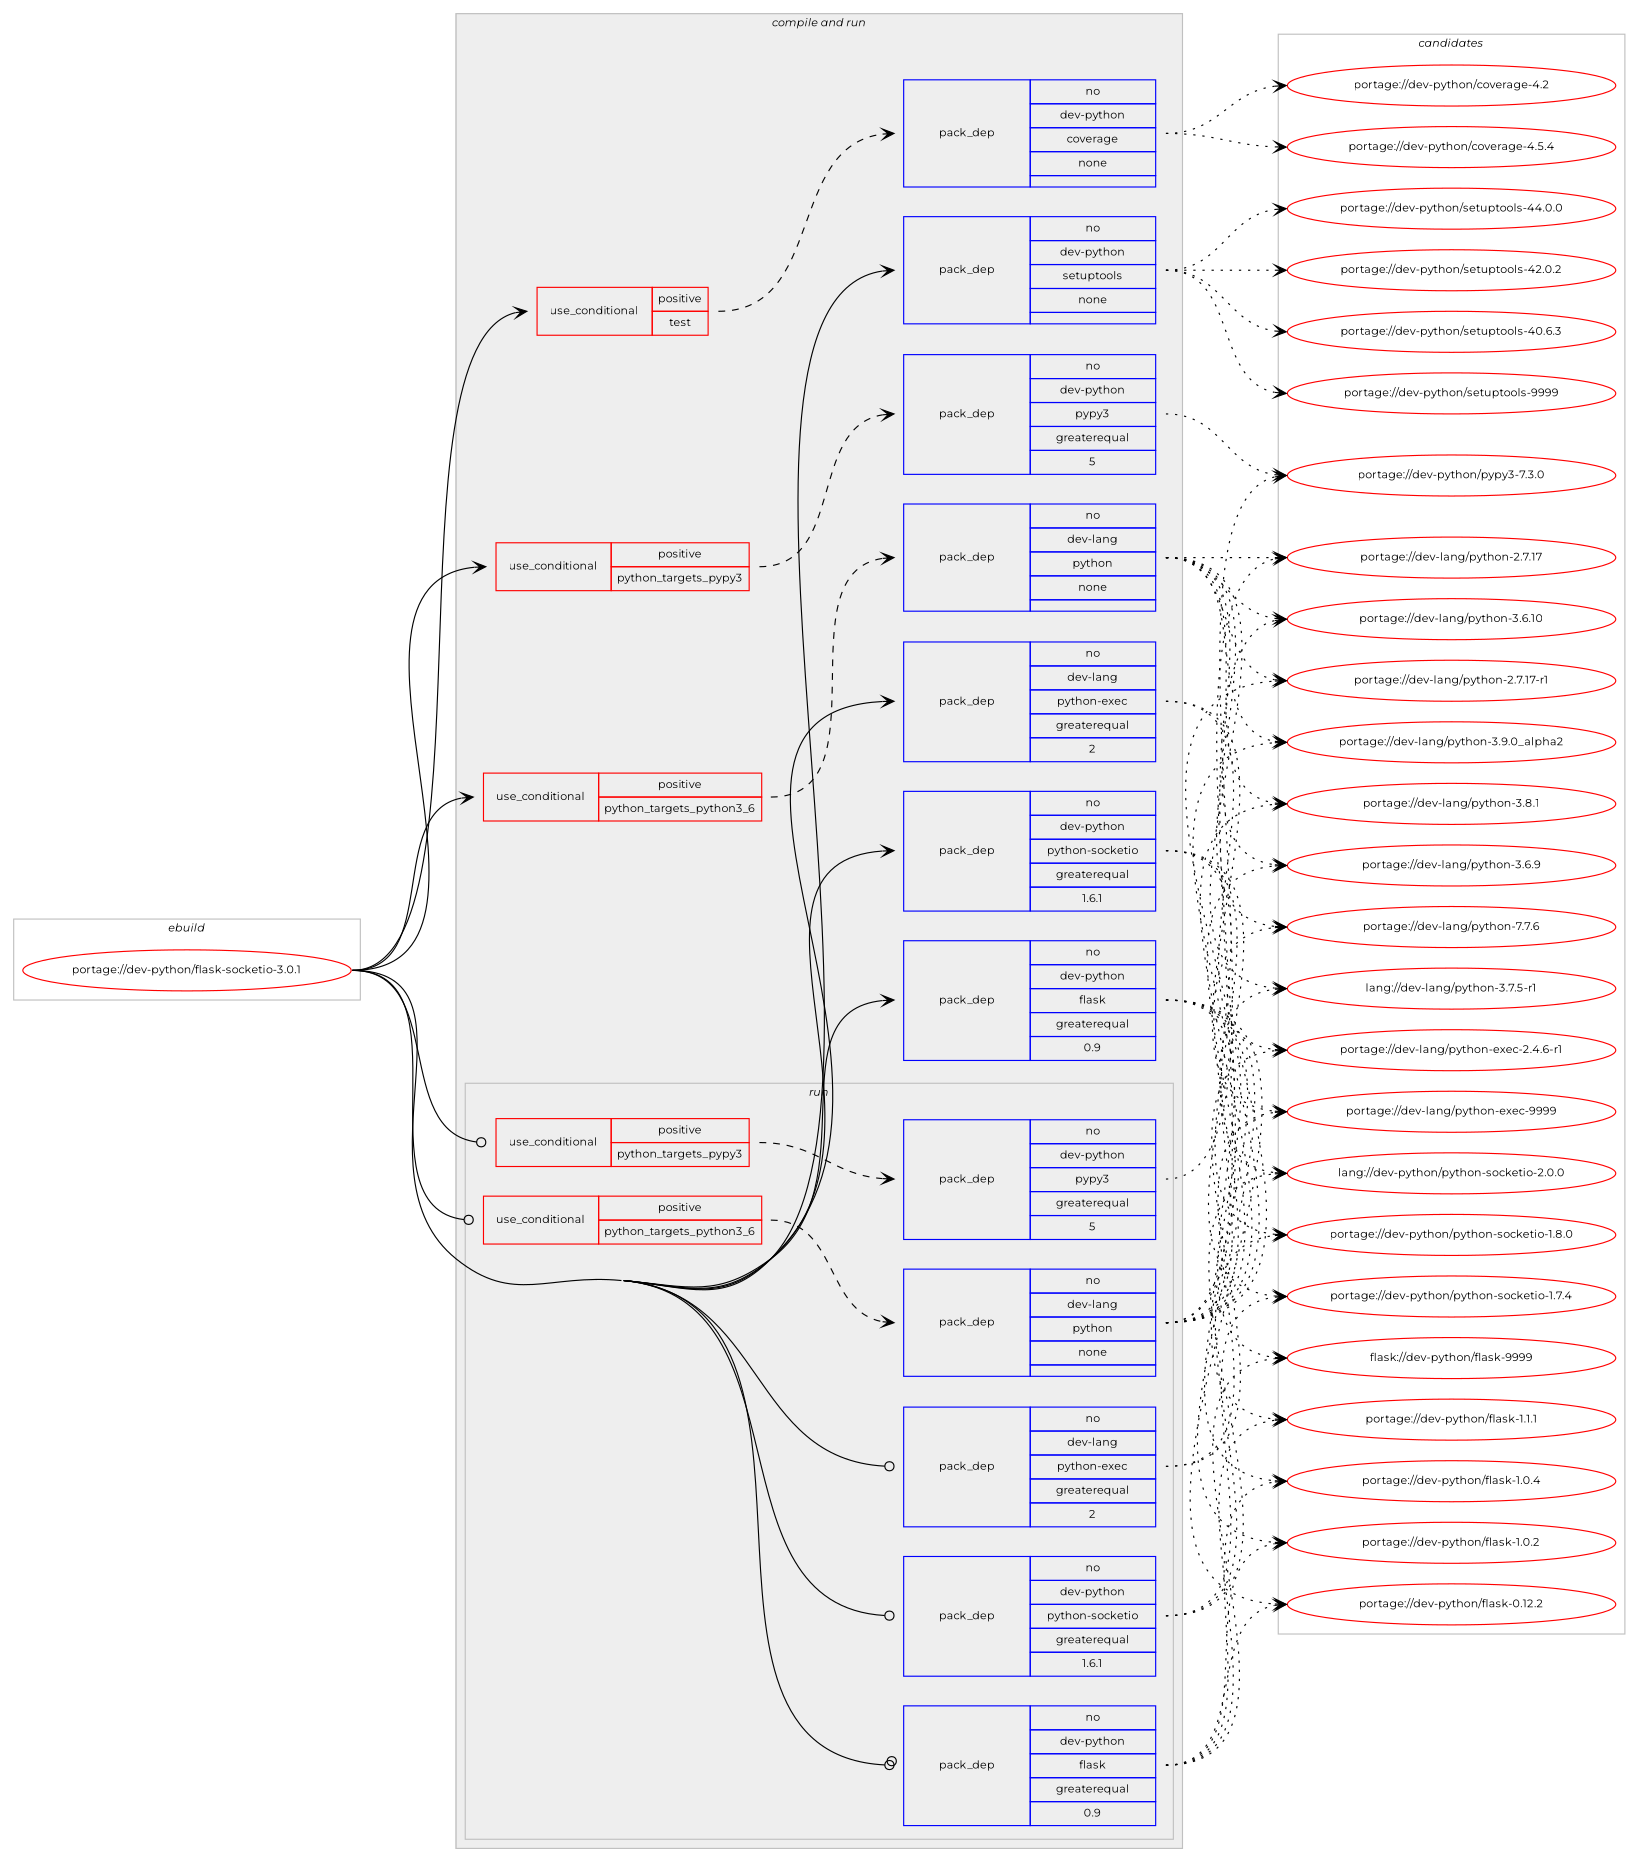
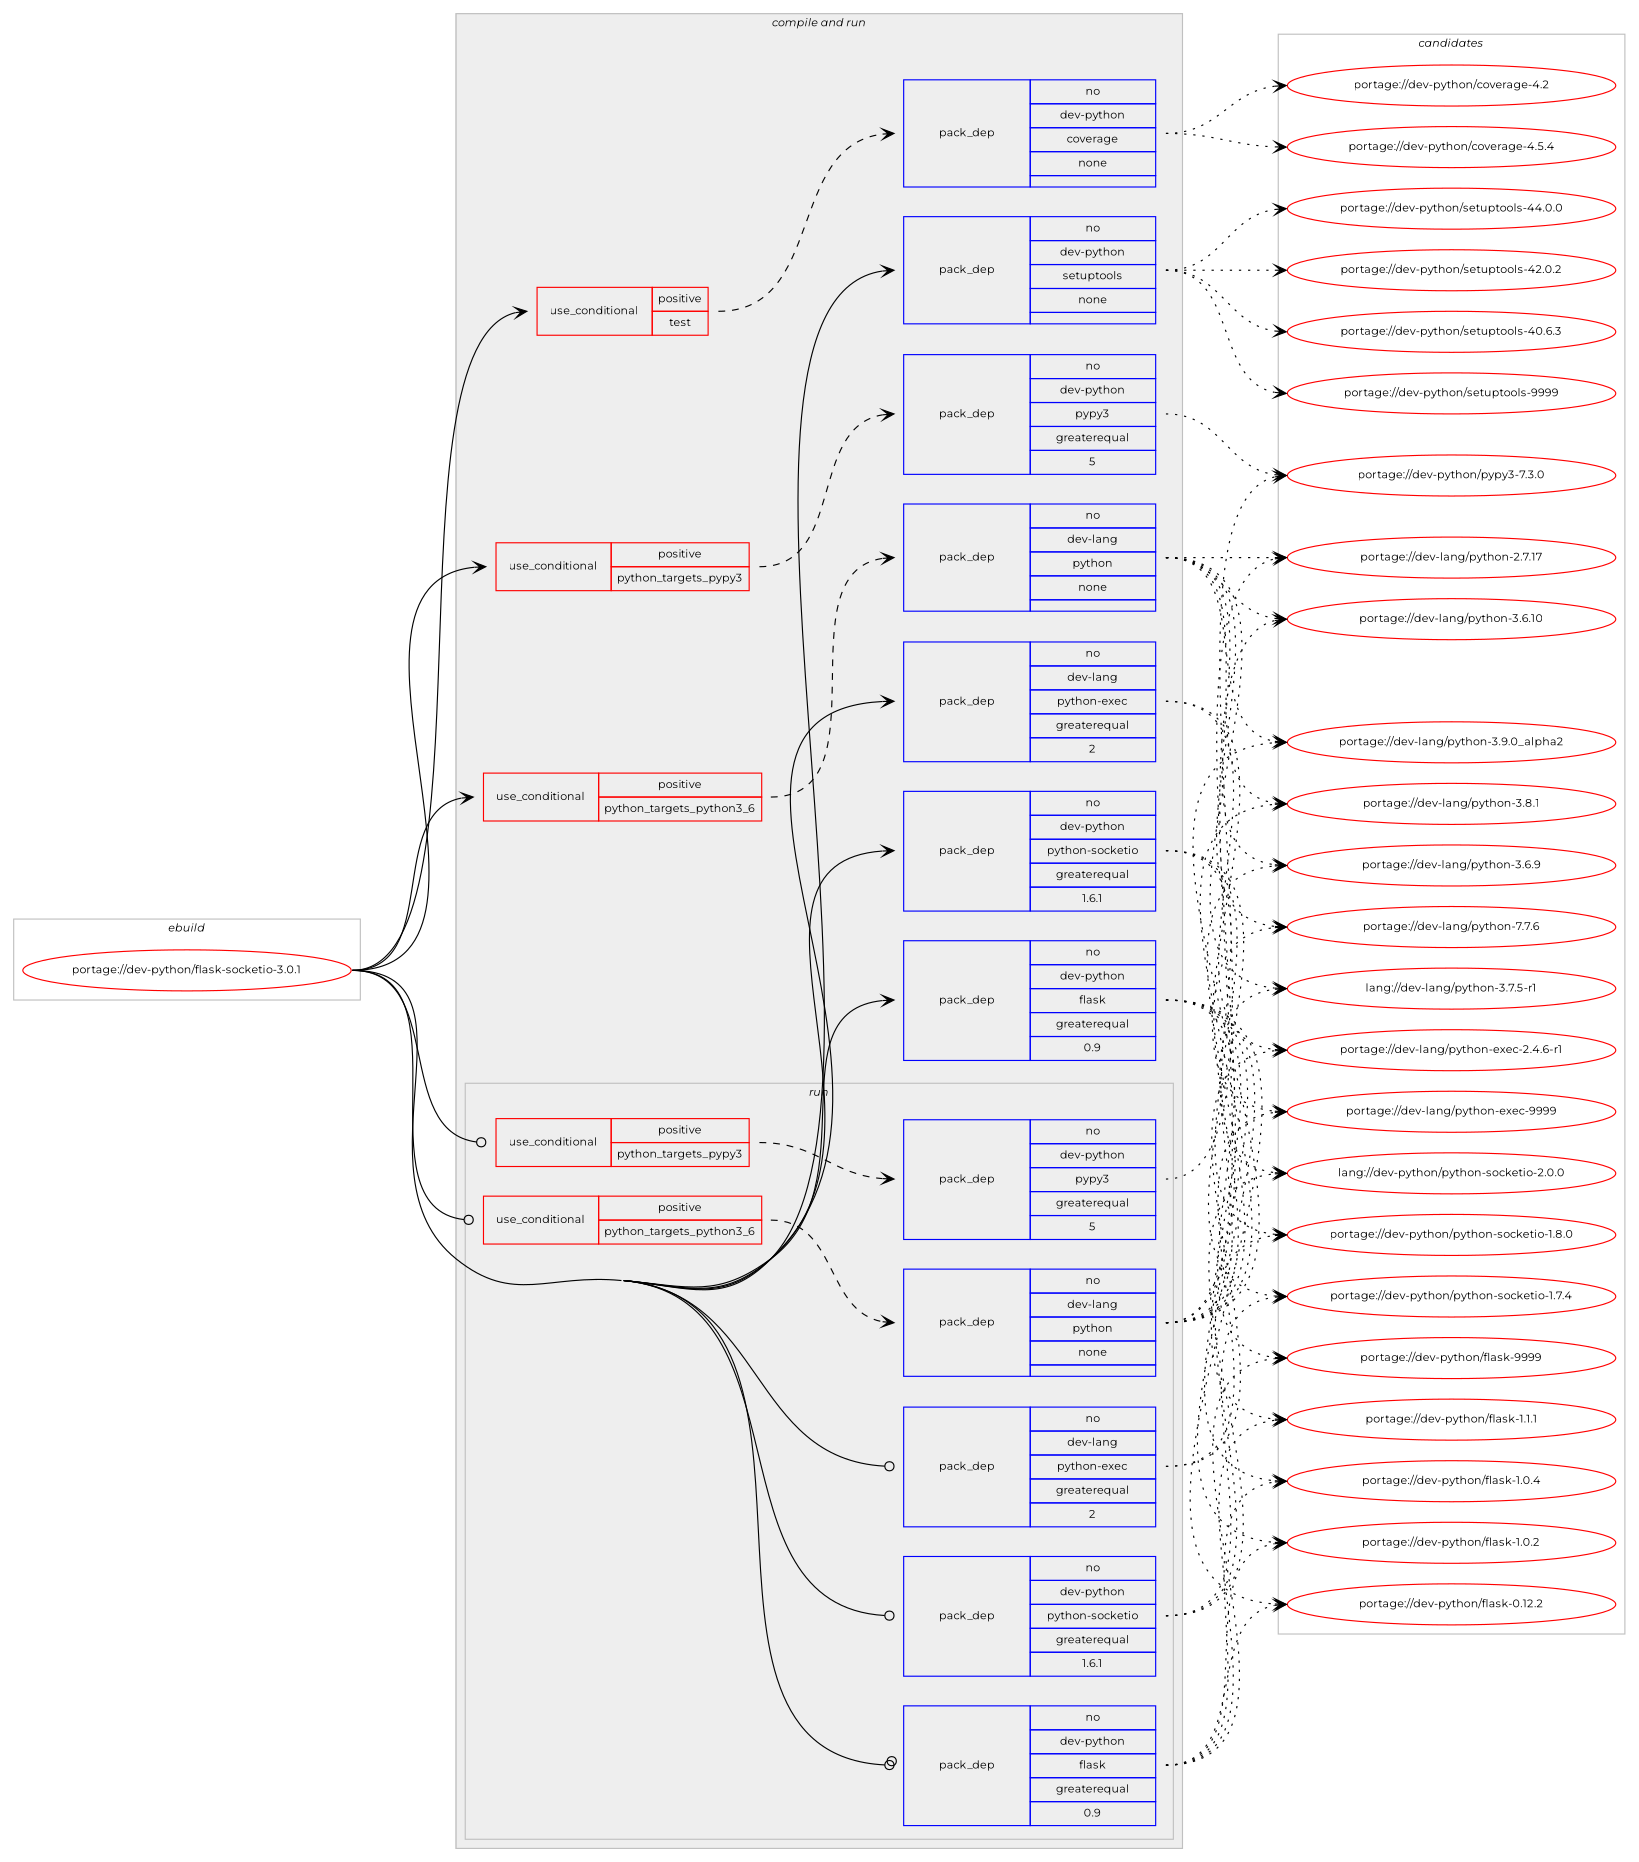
node "portage://dev-lang/python-2.7.17-r1": removed
node "flask://dev-python/flask-9999": label "flask://dev-python/flask-9999" -> "portage://dev-python/flask-9999"
